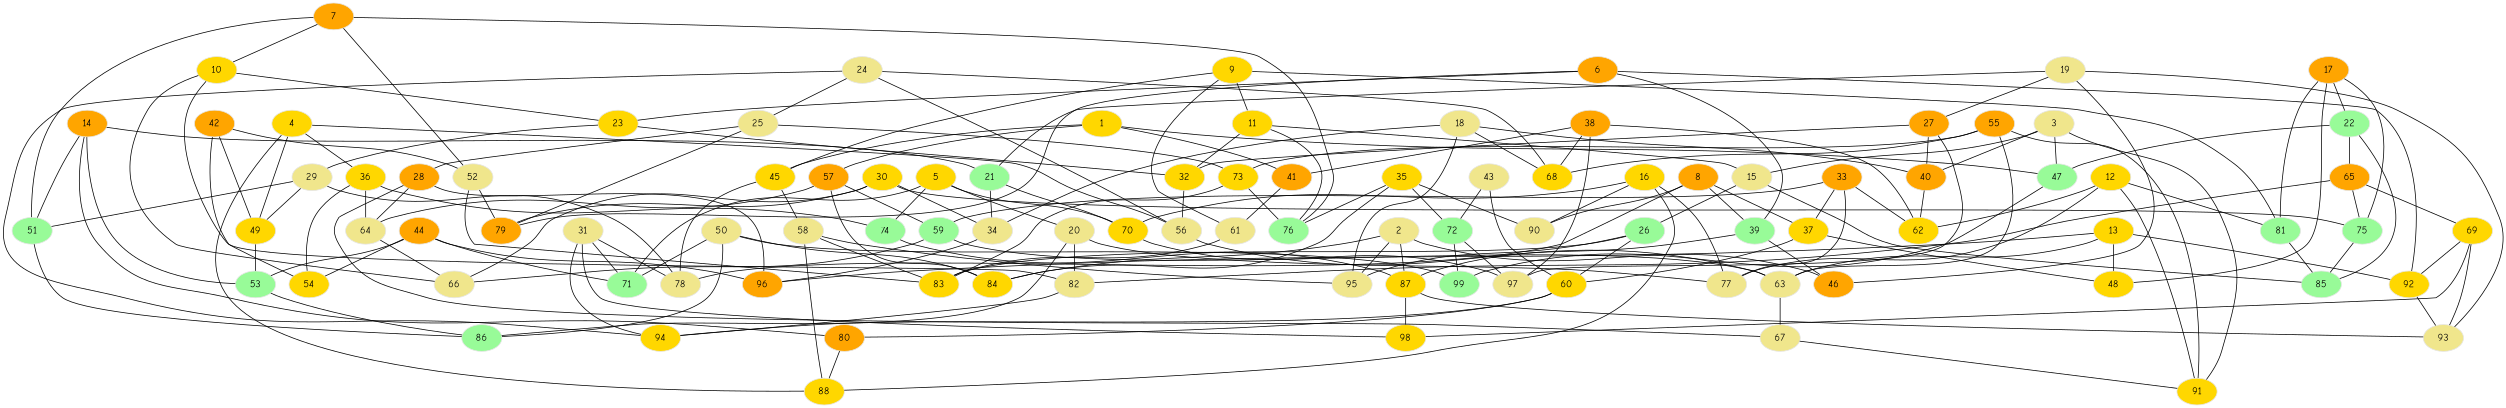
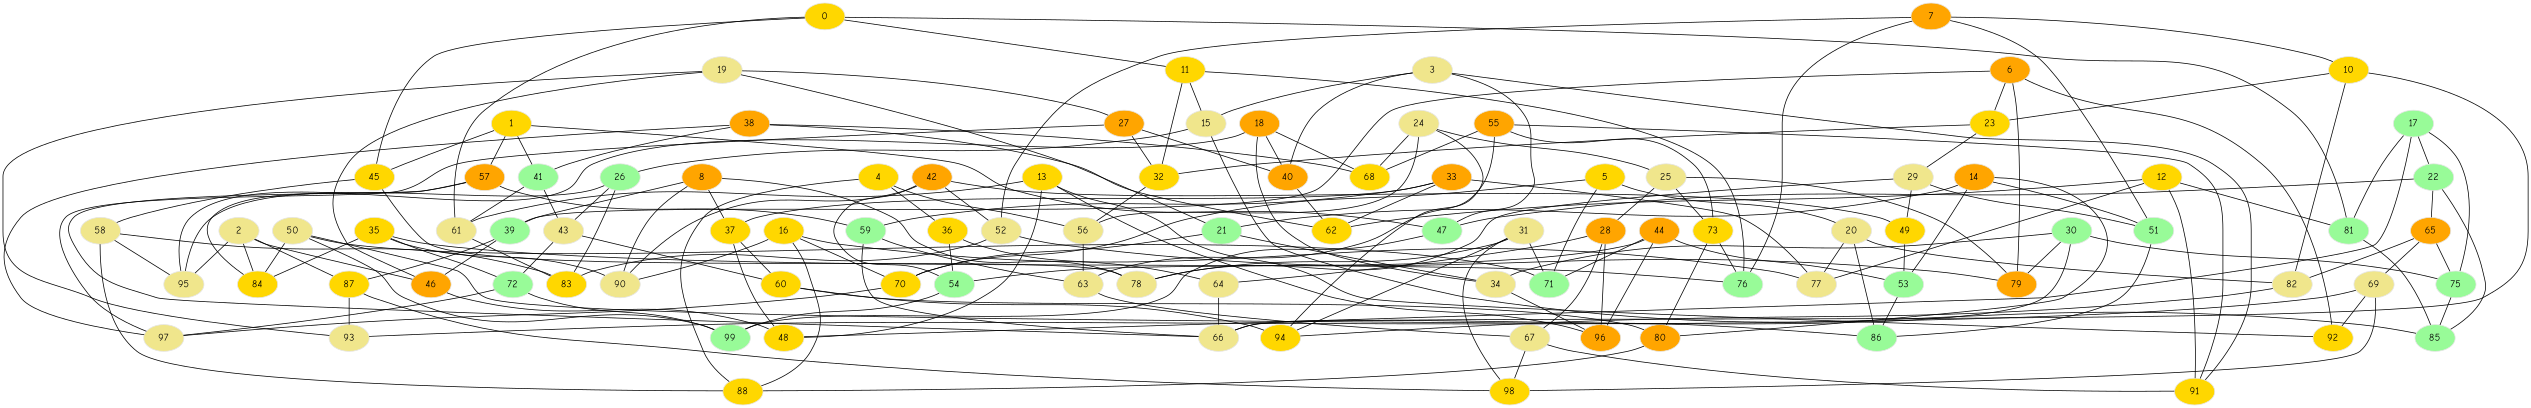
node "9": label "9" -> "0"
node "17": fillcolor orange -> palegreen
node "18": fillcolor khaki -> orange
edge "4" -- "49": removed
node "30": fillcolor gold -> palegreen
node "41": fillcolor orange -> palegreen
edge "57" -- "64": now "57" -- "66"
edge "42" -- "90": added
edge "41" -- "43": added
edge "73" -- "83": now "73" -- "80"
node "74": removed
node "69": fillcolor gold -> khaki
edge "13" -- "63": now "13" -- "61"
edge "26" -- "60": now "26" -- "43"
node "54": fillcolor gold -> palegreen
edge "46" -- "48": added
edge "54" -- "99": added
edge "92" -- "93": removed
edge "67" -- "98": added
